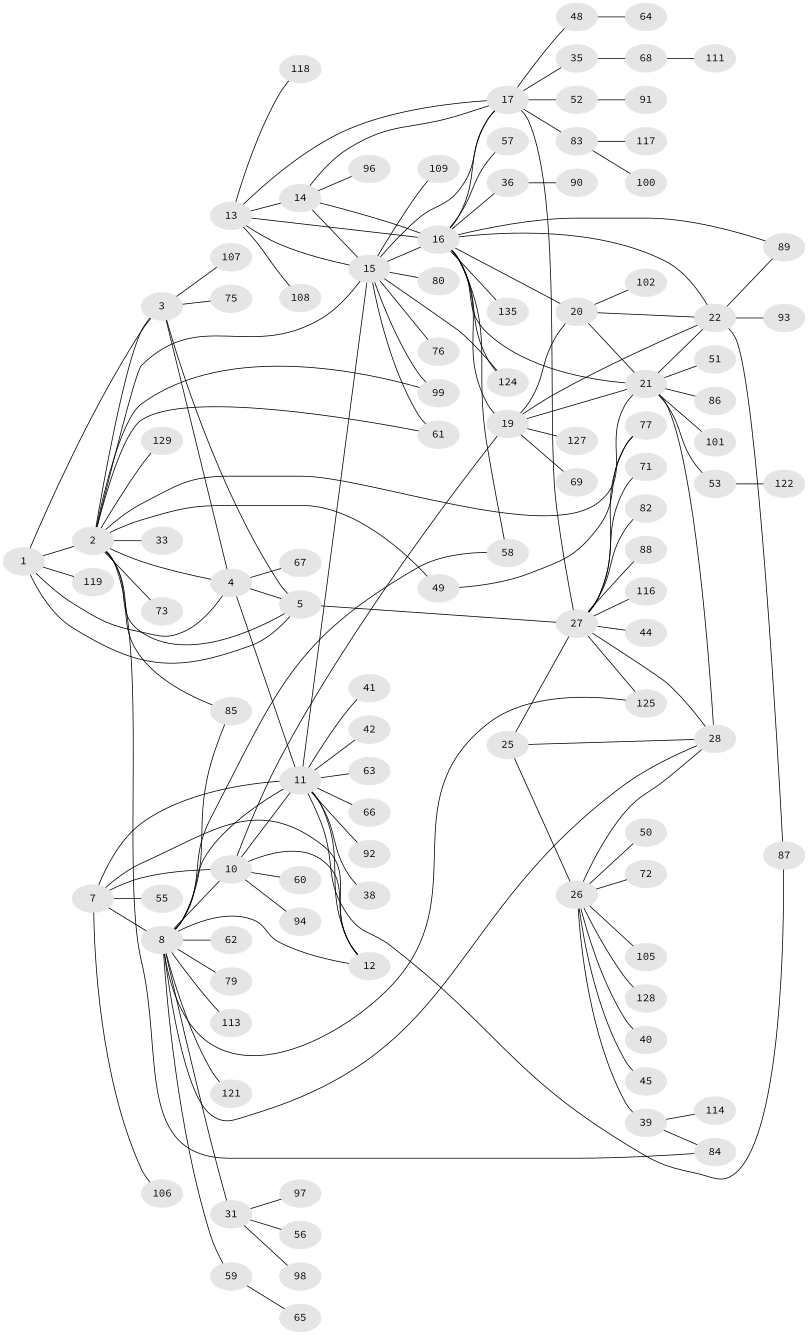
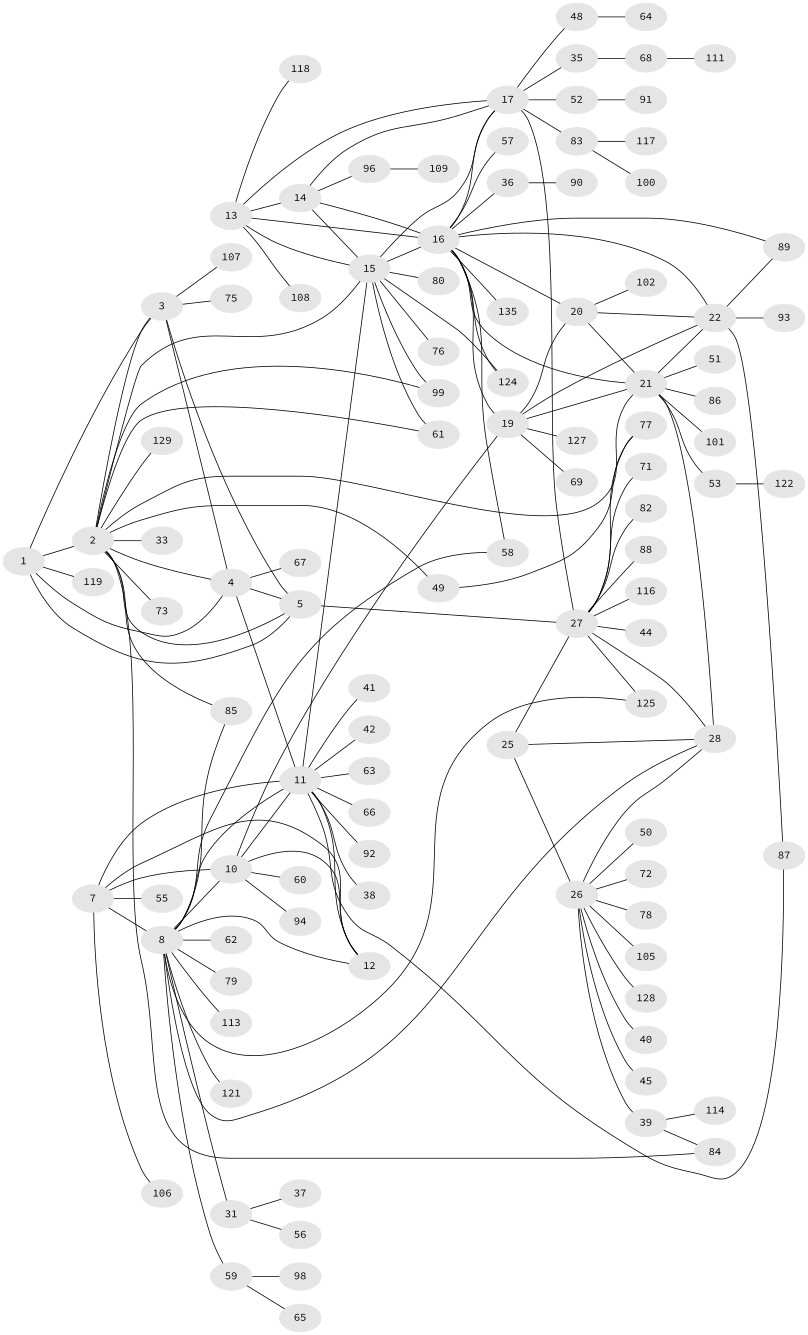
edge "109" -- "15": now "109" -- "96"
node "78": added
node "97": label "97" -> "37"
edge "31" -- "98": now "59" -- "98"
